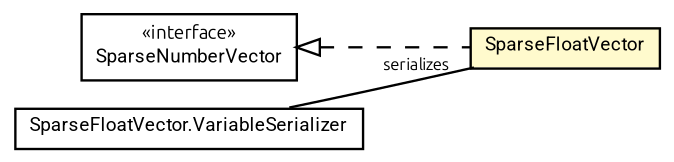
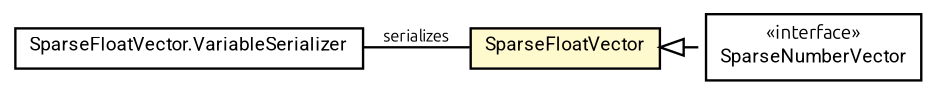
edge "SparseFloatVector" -> "SparseNumberVector": reversed
